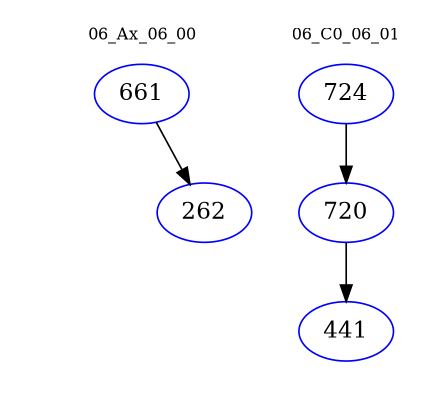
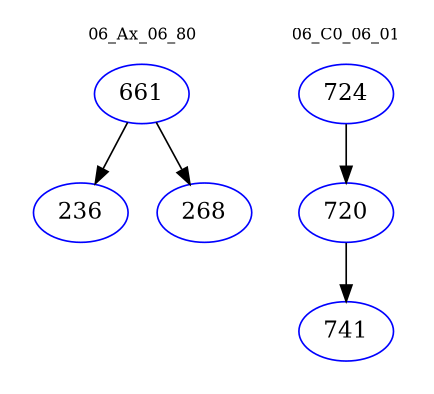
cluster "06_Ax_06_00": label "06_Ax_06_00" -> "06_Ax_06_80"
node "236": added
node "262": label "262" -> "268"
node "441": label "441" -> "741"
